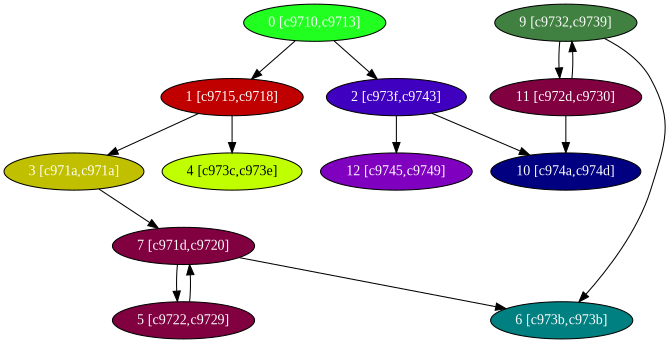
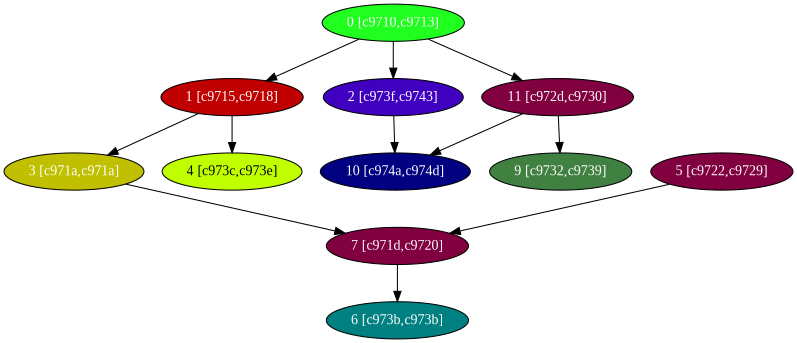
edge "9 [c9732,c9739]" -> "11 [c972d,c9730]": now "0 [c9710,c9713]" -> "11 [c972d,c9730]"
edge "9 [c9732,c9739]" -> "6 [c973b,c973b]": removed
node "12 [c9745,c9749]": removed
edge "7 [c971d,c9720]" -> "5 [c9722,c9729]": removed
